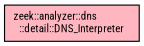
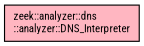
node "zeek::analyzer::dns ::detail::DNS_Interpreter": label "zeek::analyzer::dns ::detail::DNS_Interpreter" -> "zeek::analyzer::dns ::analyzer::DNS_Interpreter"
